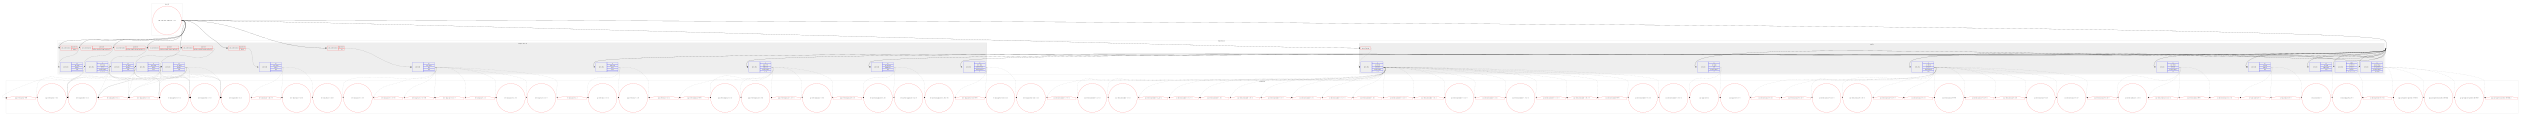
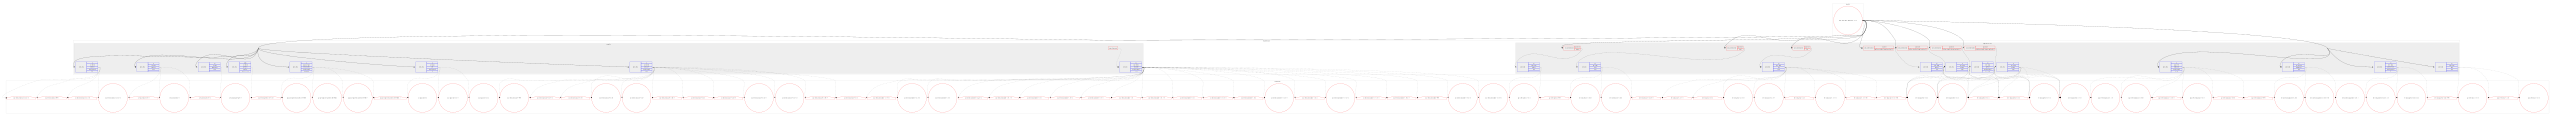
edge "app-i18n/ibus-libpinyin-1.9.2" -> "any_of_group": removed
node "sys-apps/sed-4.2.2": added
